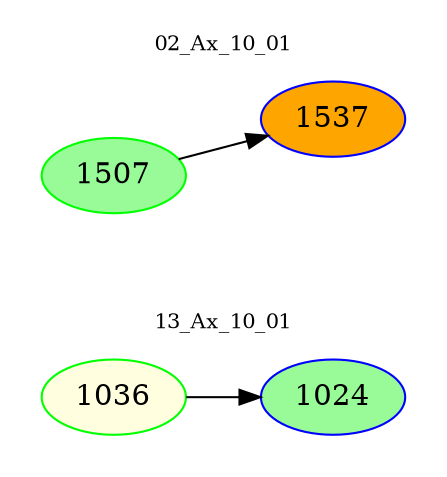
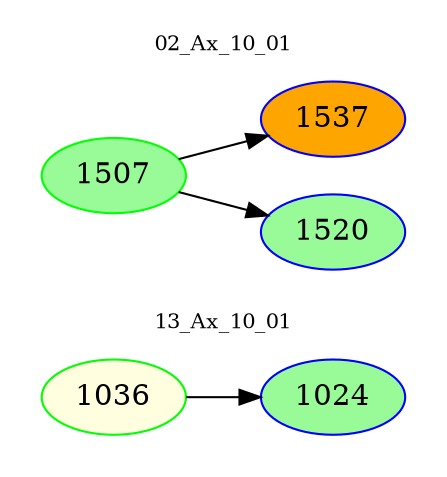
node "1520": added
